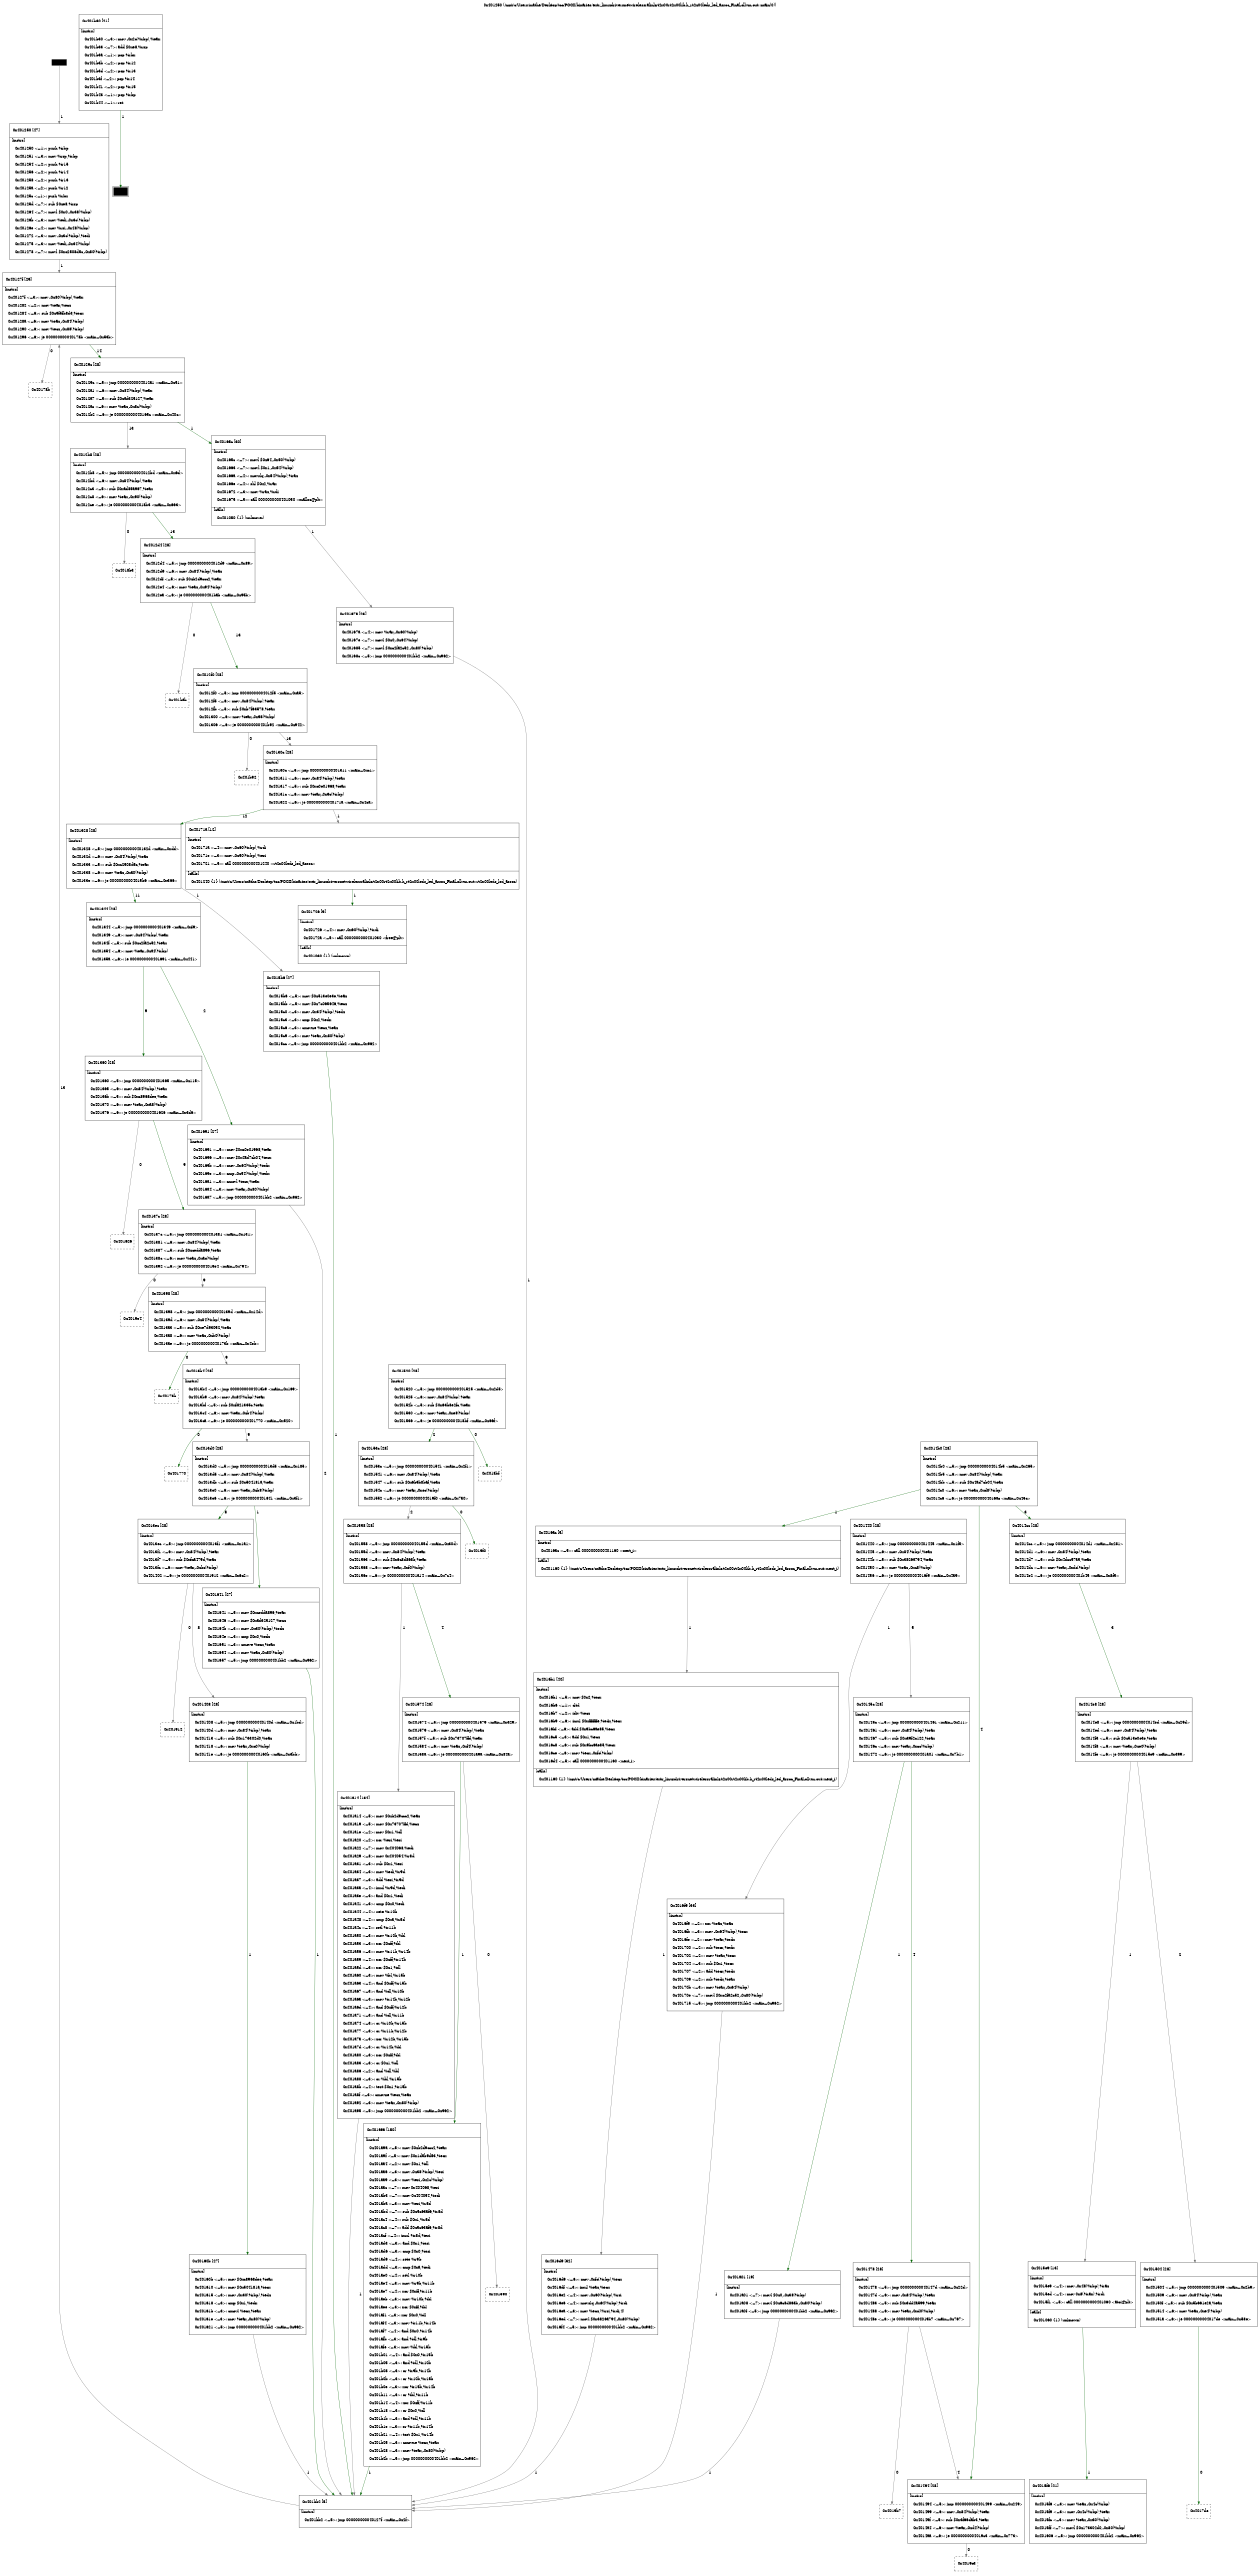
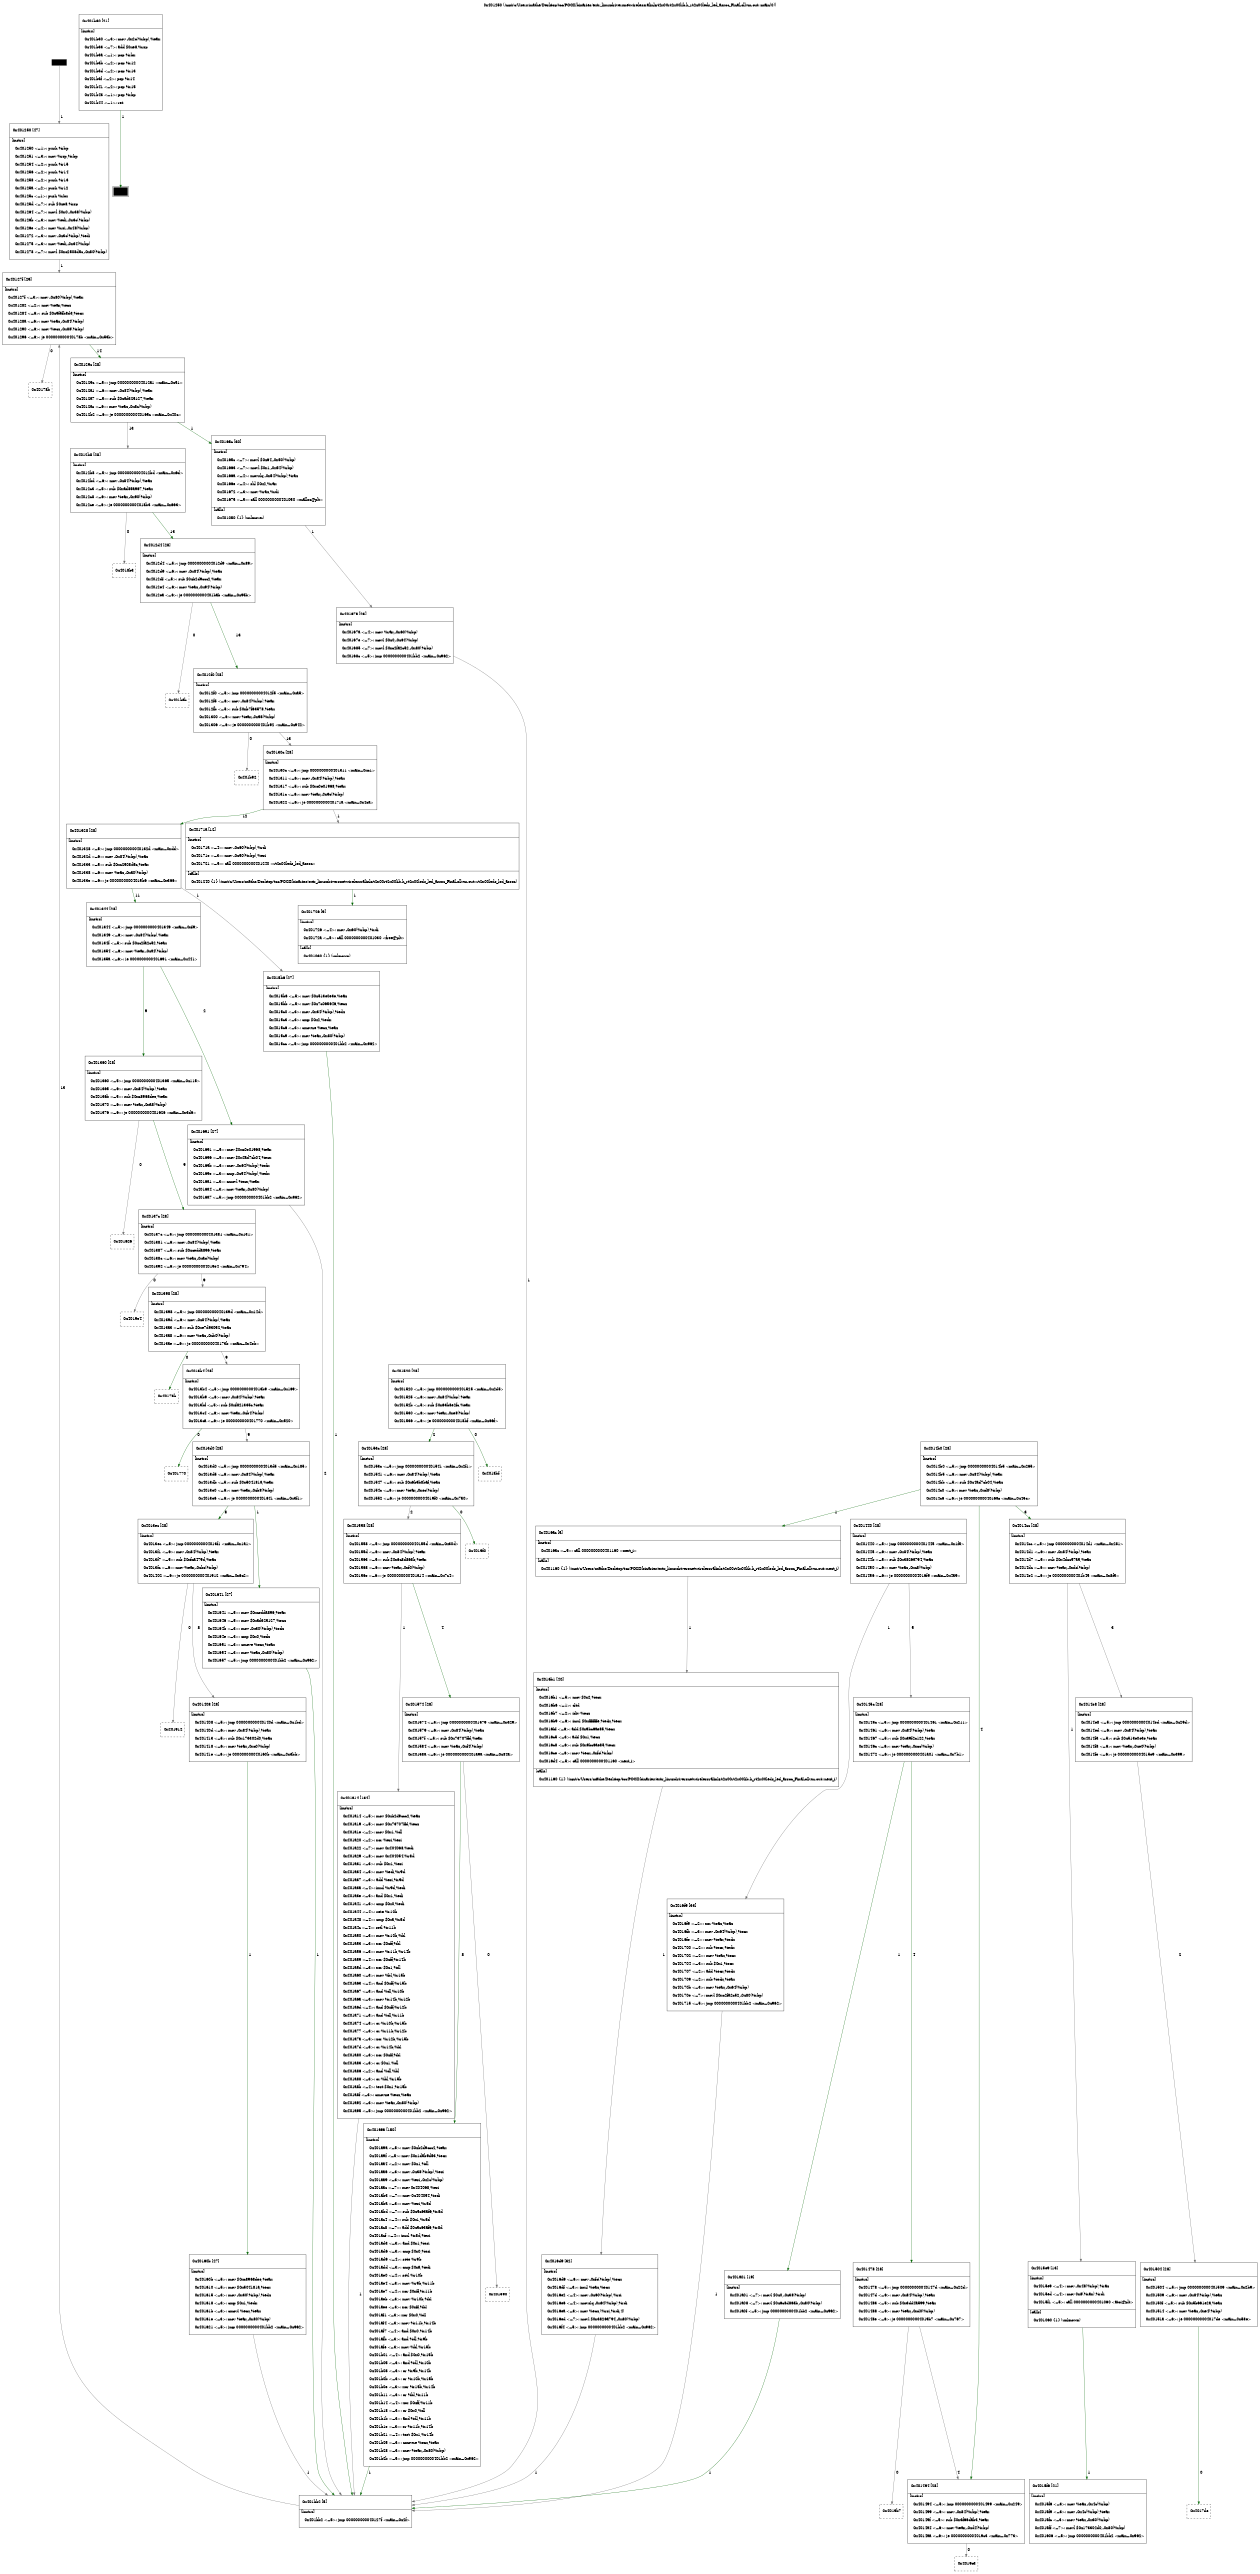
edge "0x4014cc [28]" -> "0x4014e8 [28]": color darkgreen -> gray40
edge "0x401574 [28]" -> "0x401a9a [150]": label " 1" -> " 8"
edge "0x4014e8 [28]" -> "0x4015e9 [13]": now "0x4014cc [28]" -> "0x4015e9 [13]"
edge "0x401a01 [19]" -> "0x401bb2 [5]": color gray40 -> darkgreen
